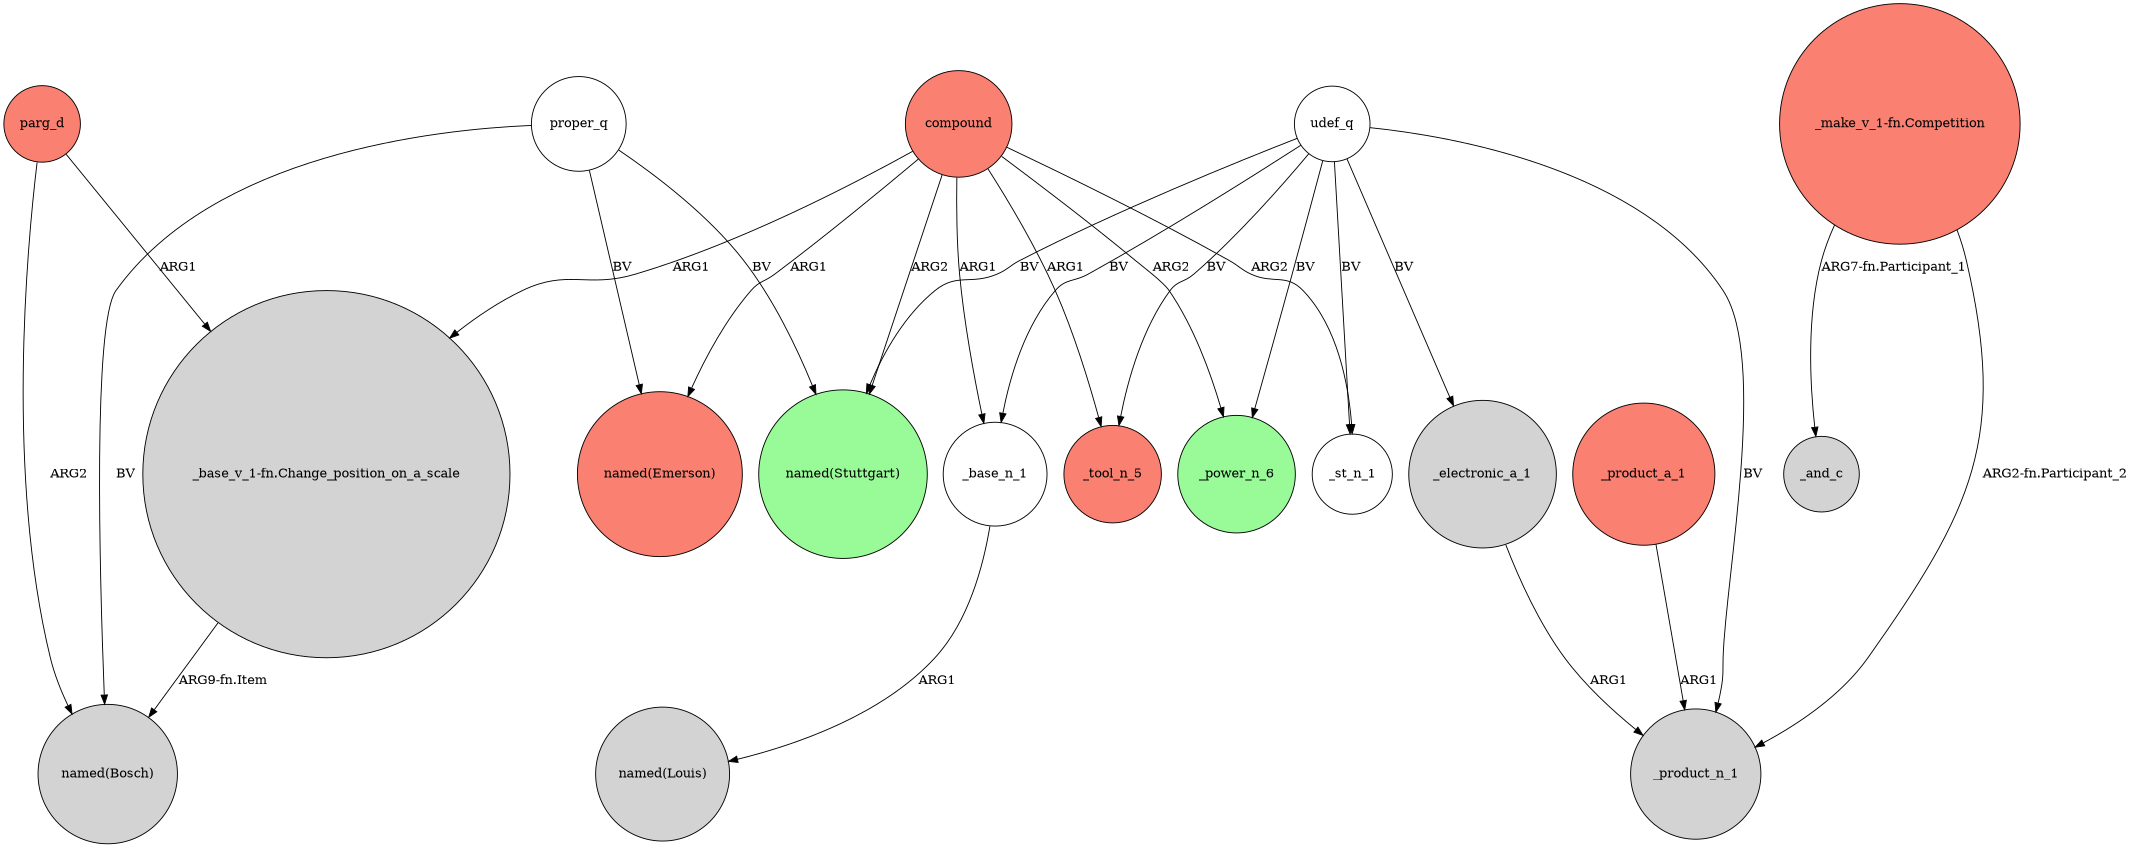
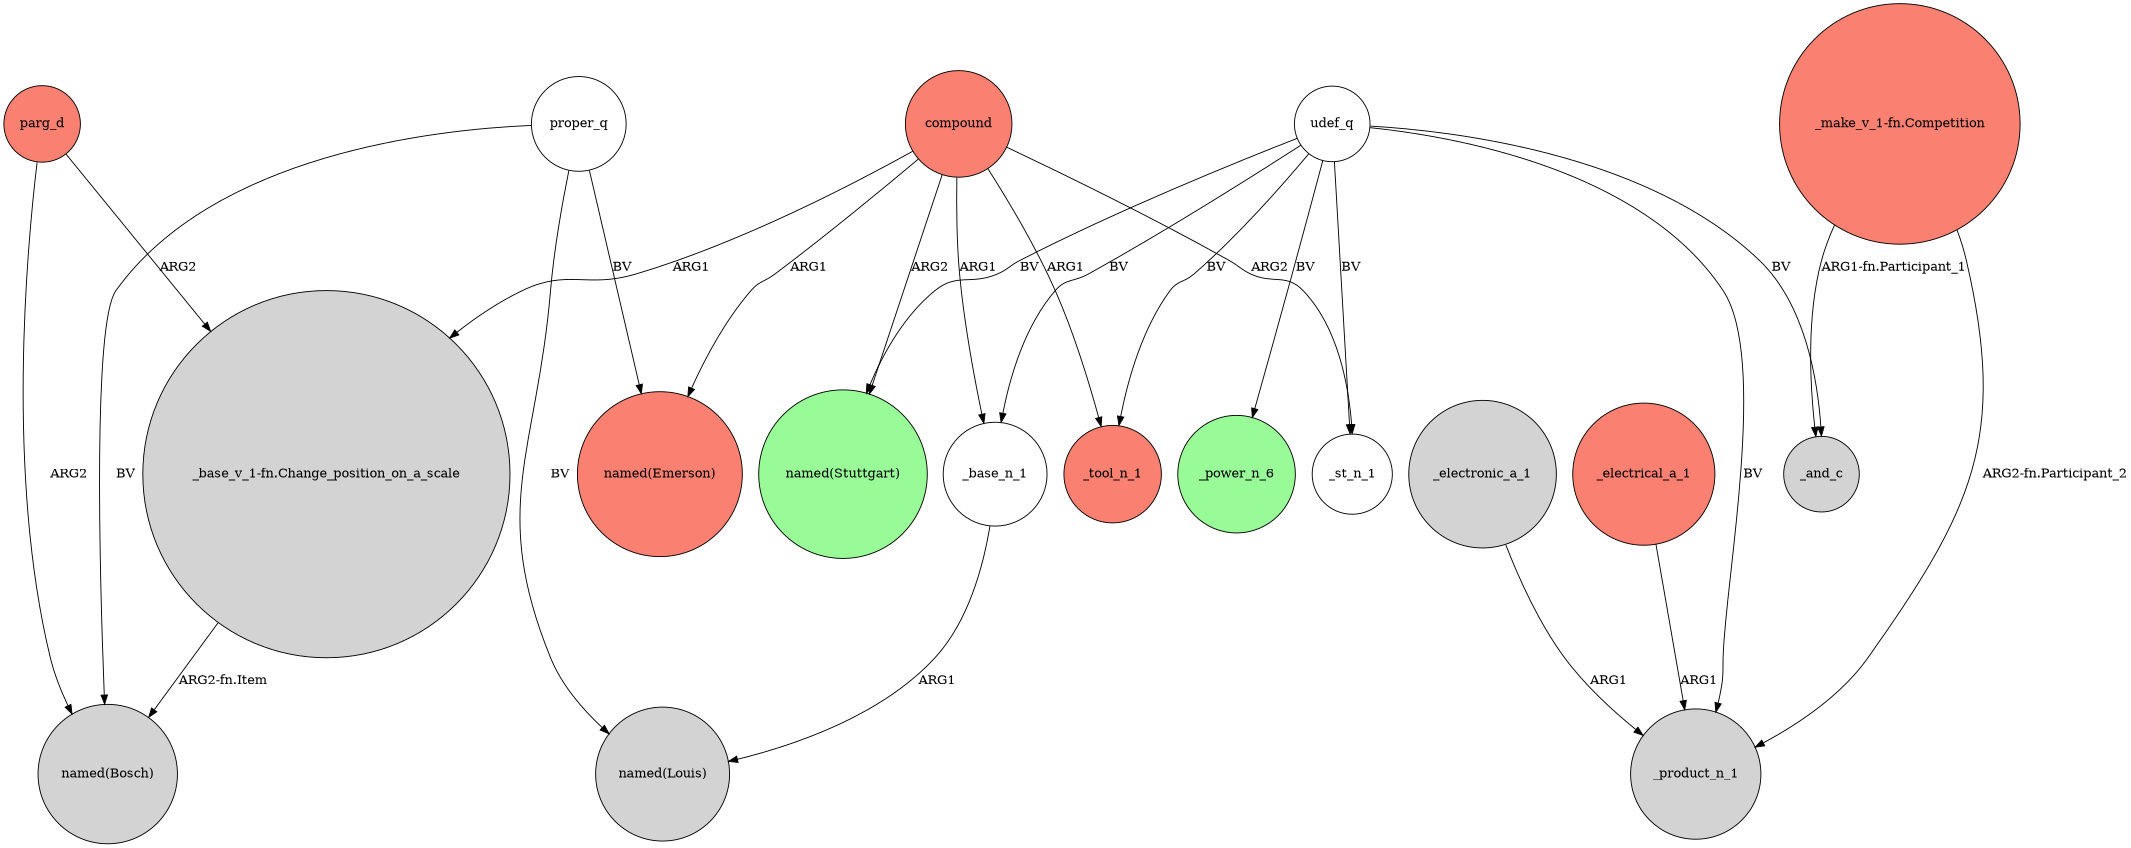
edge "proper_q" -> "named(Stuttgart)": now "proper_q" -> "named(Louis)"
edge "compound" -> "_power_n_6": removed, label "ARG2"
edge "parg_d" -> "_base_v_1-fn.Change_position_on_a_scale": label "ARG1" -> "ARG2"
edge "_make_v_1-fn.Competition" -> "_and_c": label "ARG7-fn.Participant_1" -> "ARG1-fn.Participant_1"
edge "udef_q" -> "_electronic_a_1": now "udef_q" -> "_and_c"
node "_tool_n_5": label "_tool_n_5" -> "_tool_n_1"
node "_product_a_1": label "_product_a_1" -> "_electrical_a_1"
edge "_base_v_1-fn.Change_position_on_a_scale" -> "named(Bosch)": label "ARG9-fn.Item" -> "ARG2-fn.Item"
